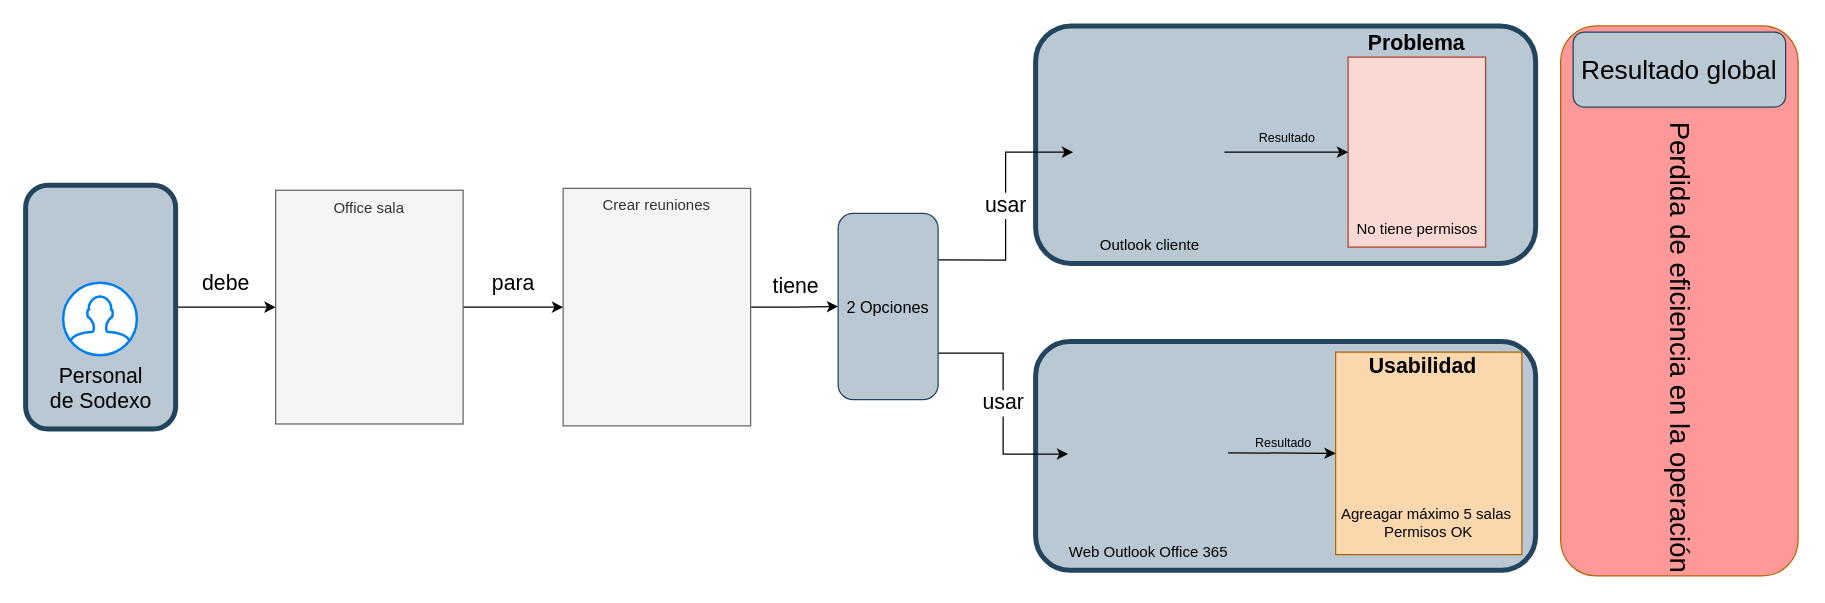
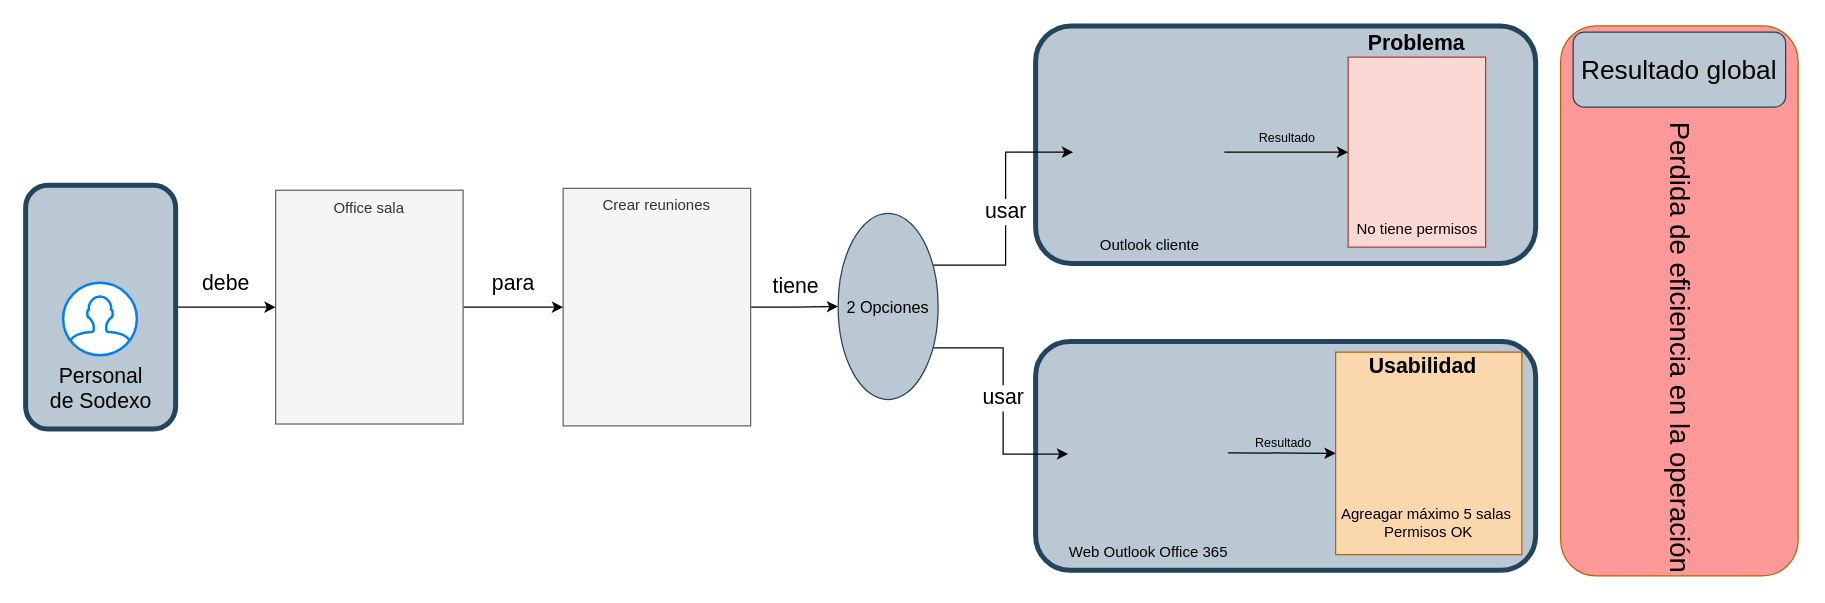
node "2 Opciones": shape rounded rectangle -> ellipse
